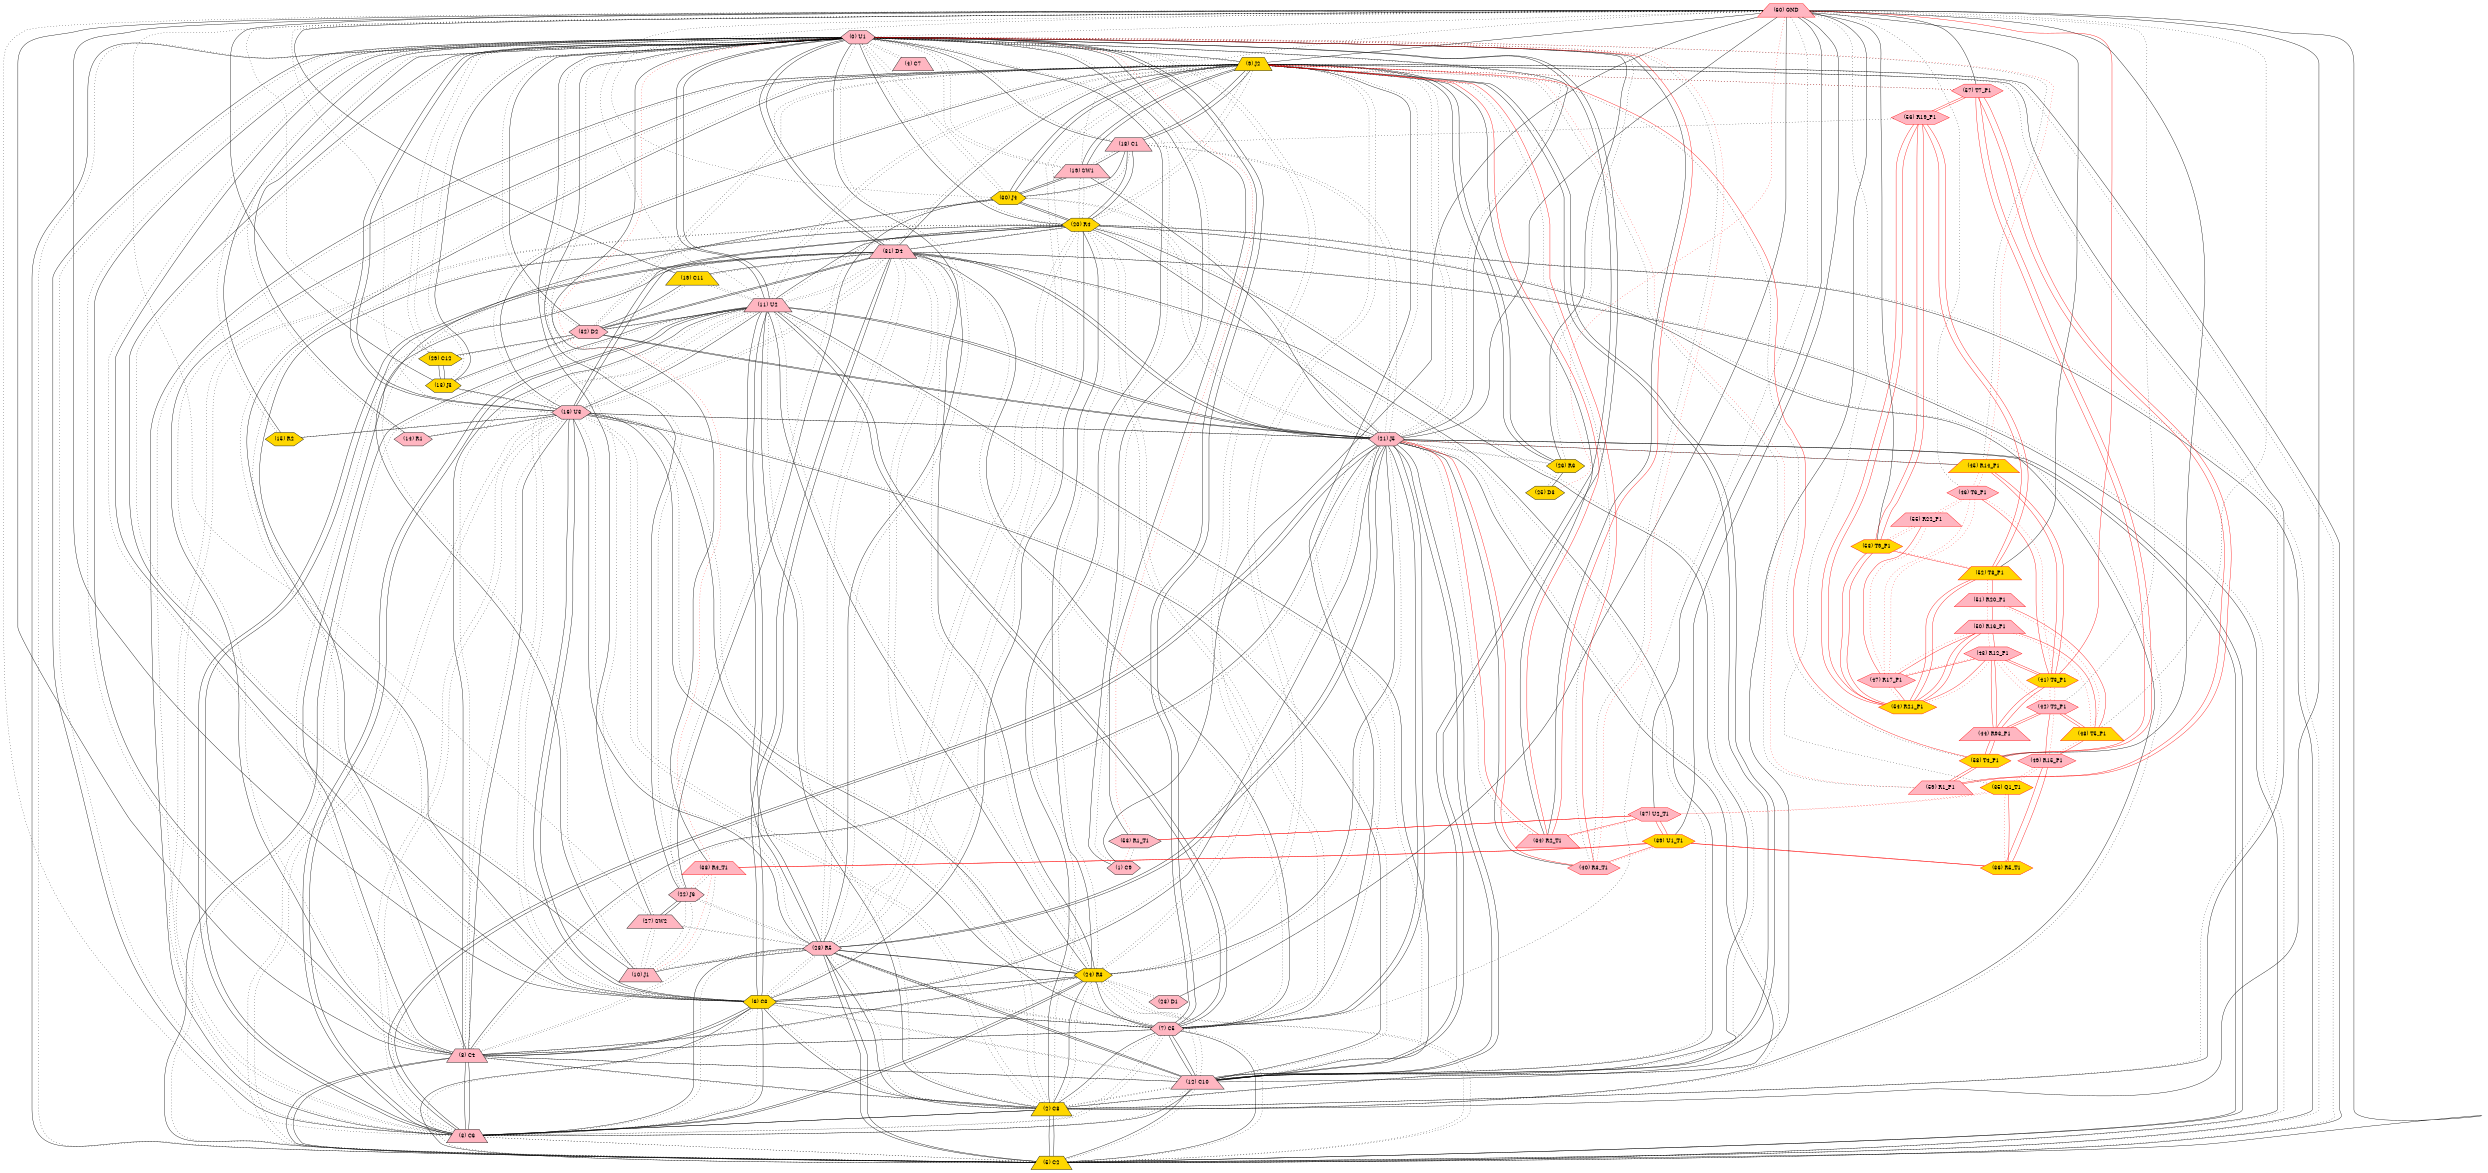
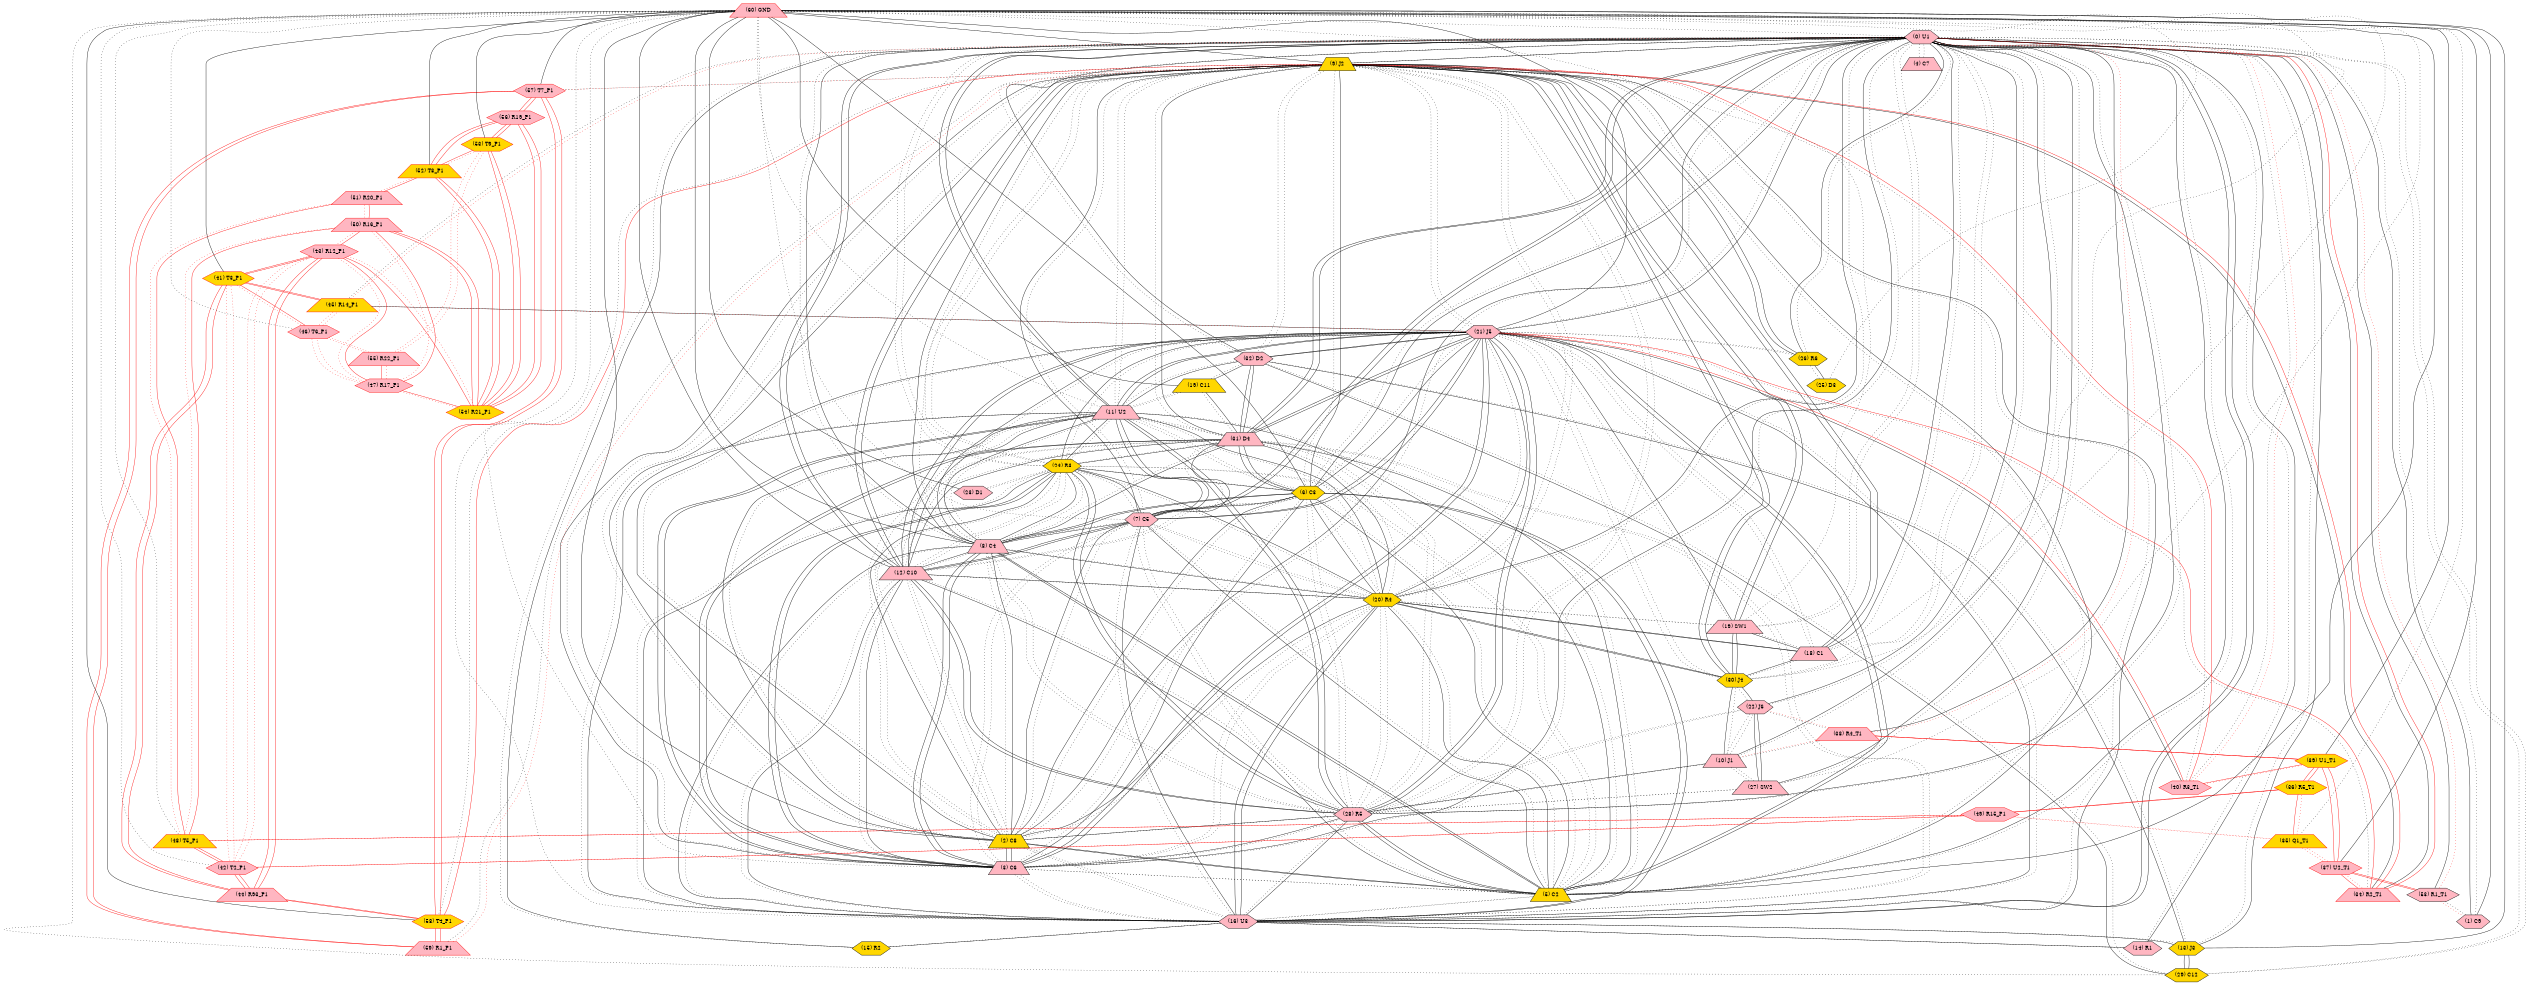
edge "(56) R19_P1" -- "(18) C1": now "(60) GND" -- "(18) C1"
edge "(60) GND" -- "(41) T3_P1": color red -> black
edge "(60) GND" -- "(25) D3": color red -> black
node "(35) Q1_T1": shape hexagon -> trapezium
